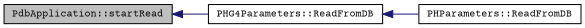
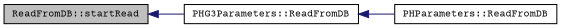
node "PdbApplication::startRead": label "PdbApplication::startRead" -> "ReadFromDB::startRead"
node "PHG4Parameters::ReadFromDB": label "PHG4Parameters::ReadFromDB" -> "PHG3Parameters::ReadFromDB"
